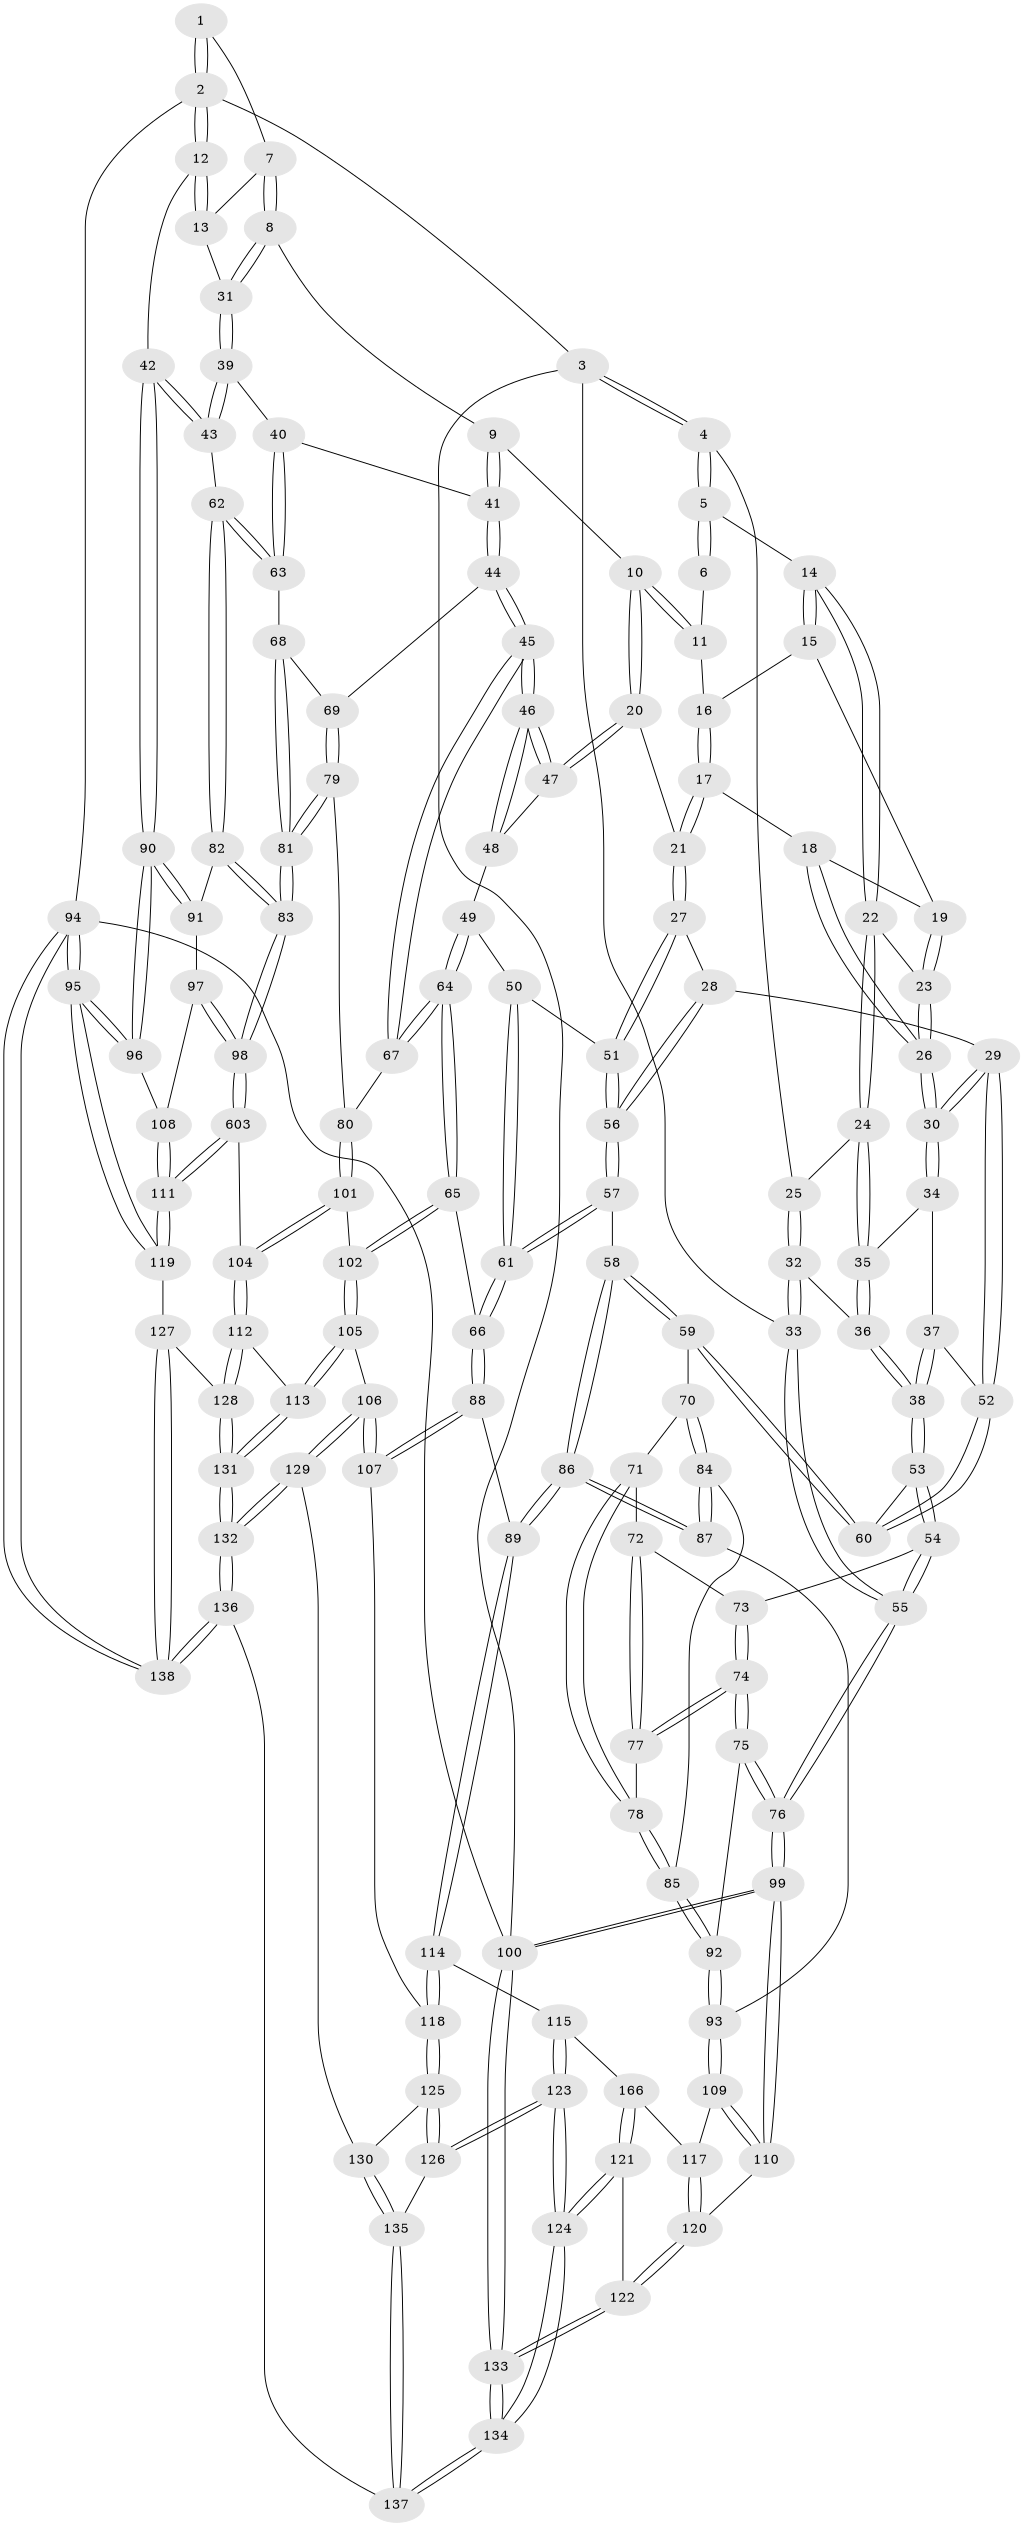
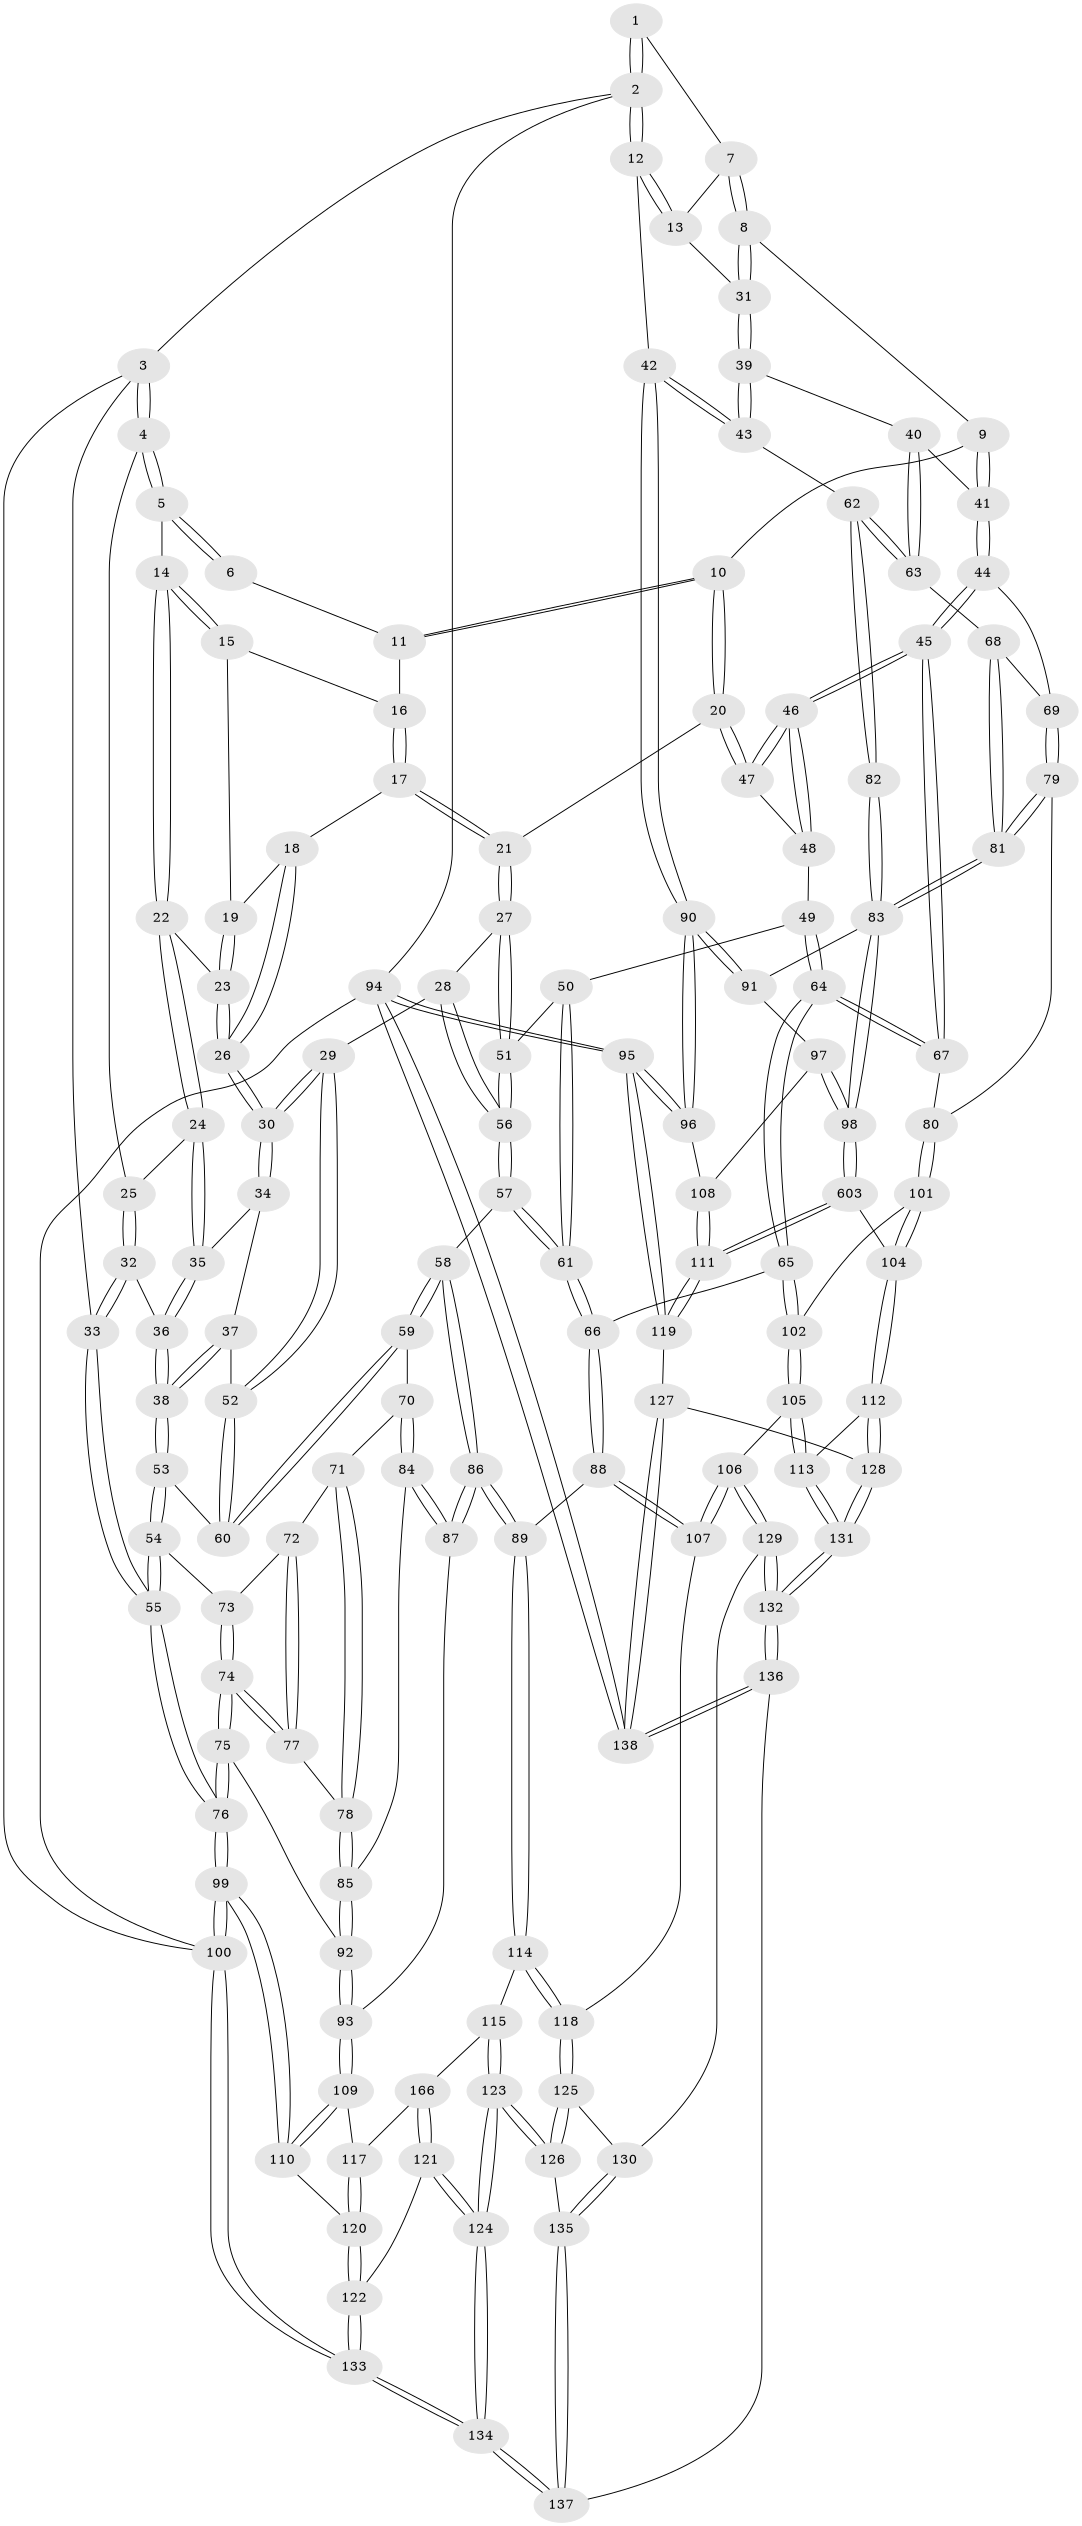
edge "82" -- "91": now "83" -- "91"
